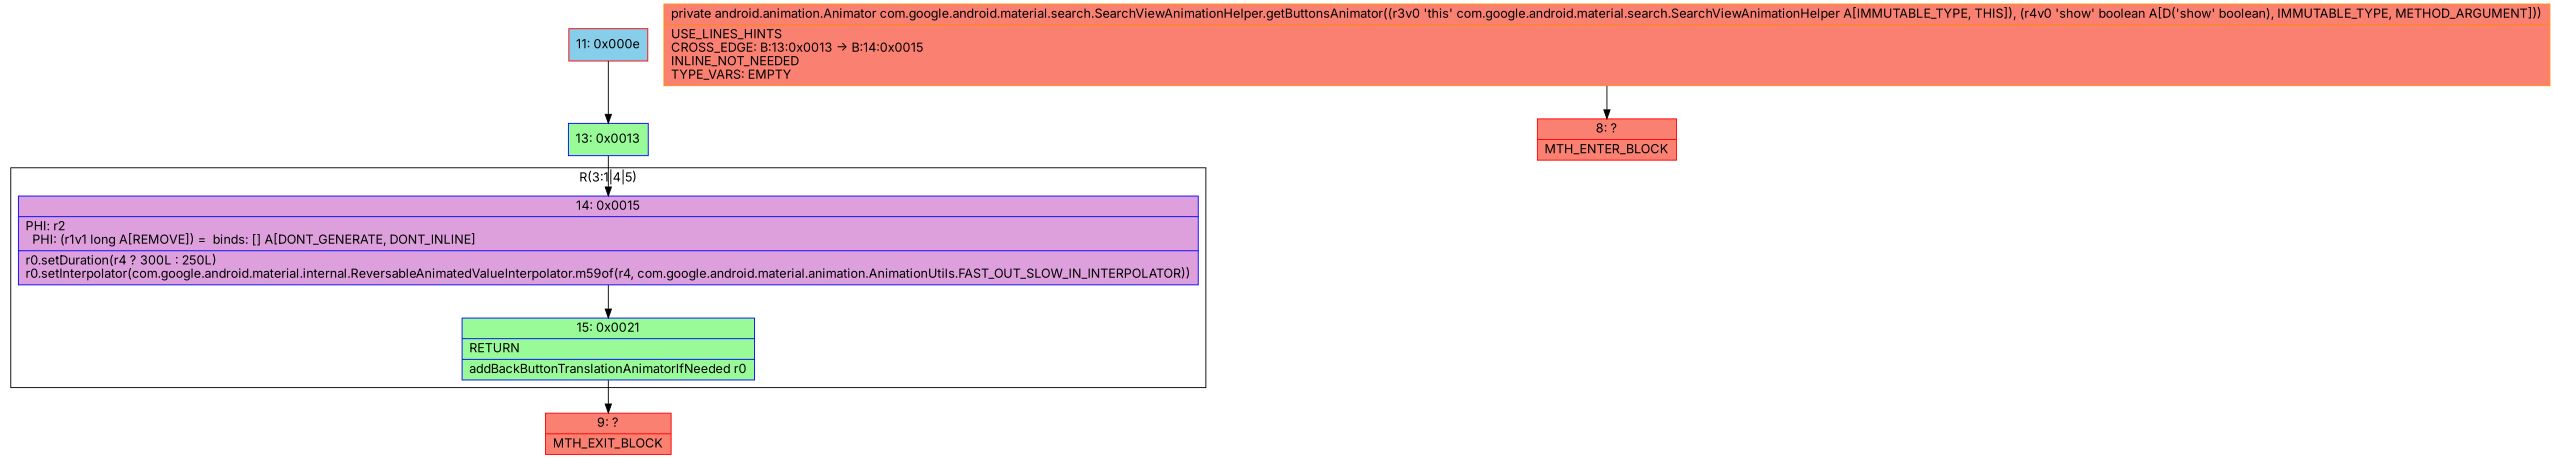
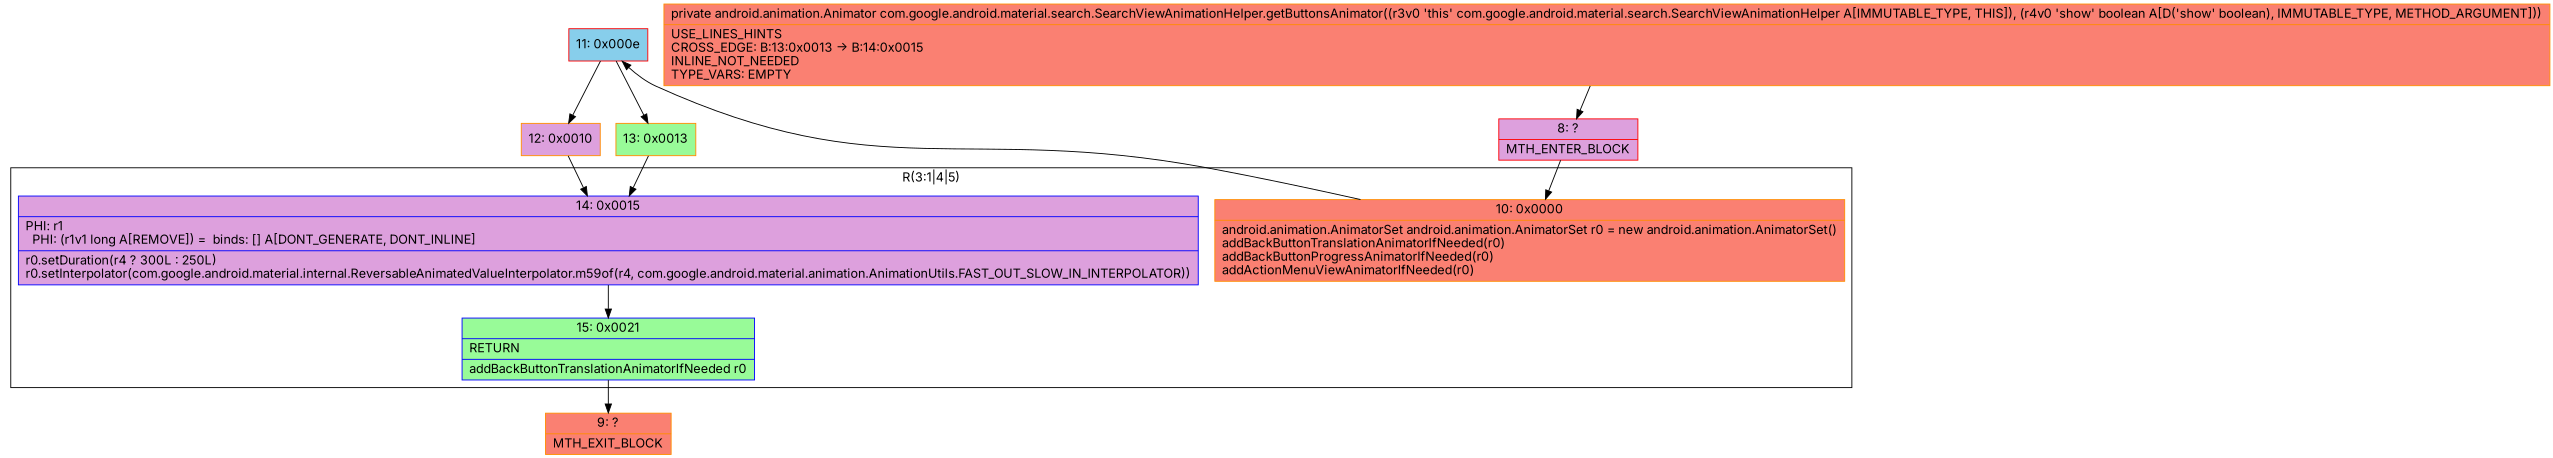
node "12: 0x0010": added
node "13: 0x0013": color blue -> darkorange
node "8: ?": fillcolor salmon -> plum
node "14: 0x0015": text "PHI: r2" -> "PHI: r1"
node "10: 0x0000": added
node "9: ?": color red -> darkorange
